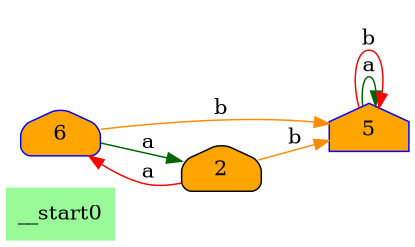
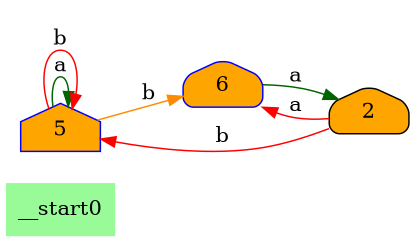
edge "6" -> "5": reversed
edge "2" -> "5": color darkorange -> red
